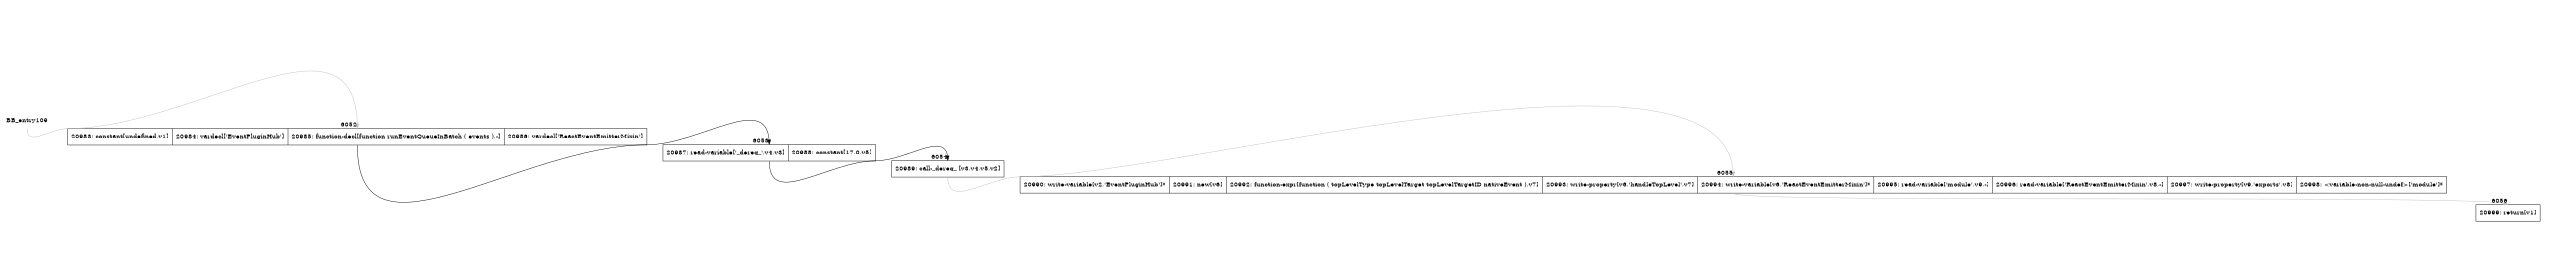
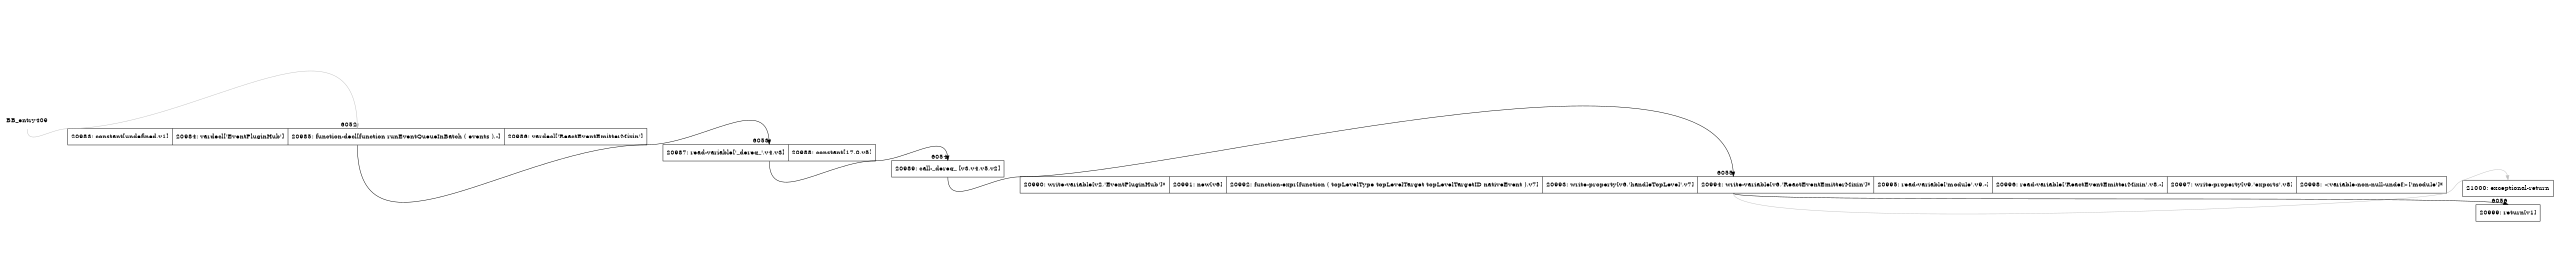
node "BB_entry109": label "BB_entry109" -> "BB_entry409"
edge "20989: call-_dereq_ [v3,v4,v5,v2]" -> "20990: write-variable[v2,'EventPluginHub']*": color gray -> black
node "21000: exceptional-return": added
edge "20990: write-variable[v2,'EventPluginHub']*" -> "20999: return[v1]": color gray -> black
